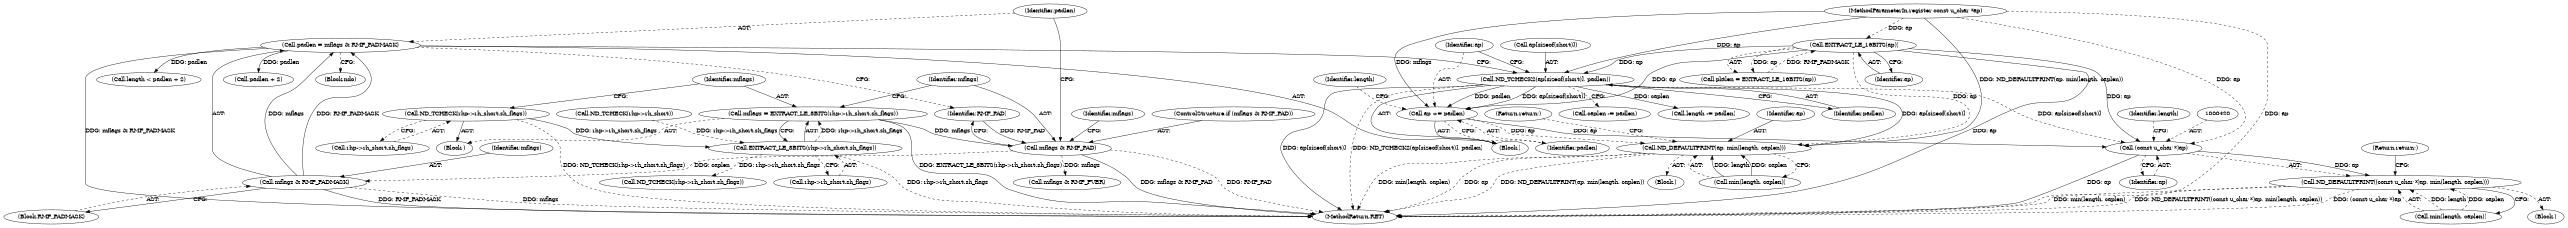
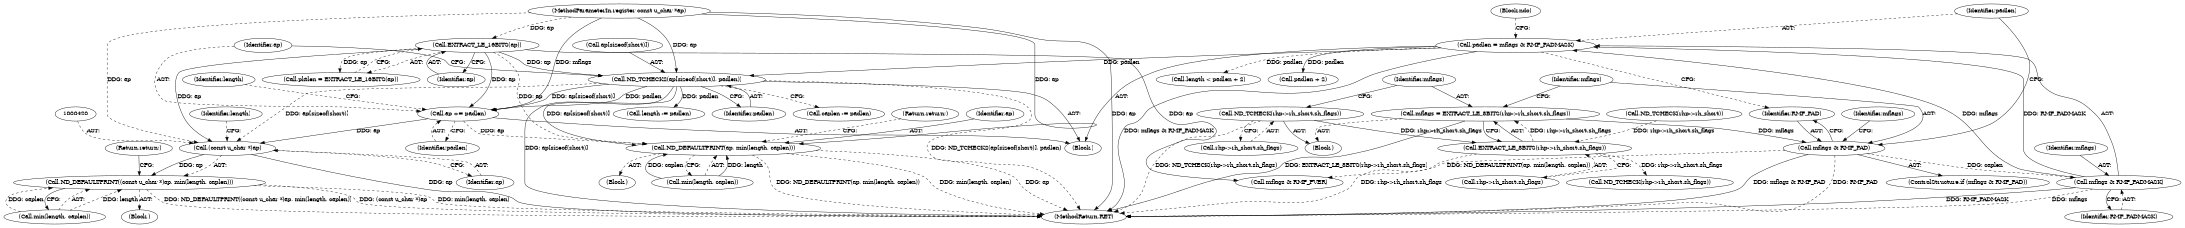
edge "(Call,padlen = mflags & RMF_PADMASK)" -> "(Call,length < padlen + 2)": style solid -> dashed
edge "(Call,padlen = mflags & RMF_PADMASK)" -> "(Block,ndo)": reversed
edge "(Call,padlen = mflags & RMF_PADMASK)" -> "(Call,ND_TCHECK2(ap[sizeof(short)], padlen))": label "CFG: " -> "DDG: padlen"
edge "(Call,pktlen = EXTRACT_LE_16BITS(ap))" -> "(Call,EXTRACT_LE_16BITS(ap))": label "DDG: RMF_PADMASK" -> "CFG: "
edge "(MethodParameterIn,register const u_char *ap)" -> "(Call,ND_DEFAULTPRINT(ap, min(length, caplen)))": label "DDG: ND_DEFAULTPRINT(ap, min(length, caplen))" -> "DDG: ap"
edge "(Call,ND_TCHECK2(ap[sizeof(short)], padlen))" -> "(Call,length -= padlen)": label "DDG: caplen" -> "DDG: padlen"
edge "(Identifier,RMF_PAD)" -> "(Call,mflags & RMF_PAD)": label "DDG: RMF_PAD" -> "AST: "
edge "(ControlStructure,if (mflags & RMF_PAD))" -> "(Call,mflags & RMF_PAD)": reversed
edge "(Call,mflags & RMF_PAD)" -> "(Call,mflags & RMF_FVER)": label "DDG: mflags" -> "DDG: ND_DEFAULTPRINT(ap, min(length, caplen))"
edge "(Call,EXTRACT_LE_16BITS(ap))" -> "(MethodReturn,RET)": now "(Call,EXTRACT_LE_16BITS(ap))" -> "(Call,mflags & RMF_FVER)"
edge "(MethodParameterIn,register const u_char *ap)" -> "(MethodReturn,RET)": style dashed -> solid
node "(Block,RMF_PADMASK)": label "(Block,RMF_PADMASK)" -> "(Identifier,RMF_PADMASK)"
